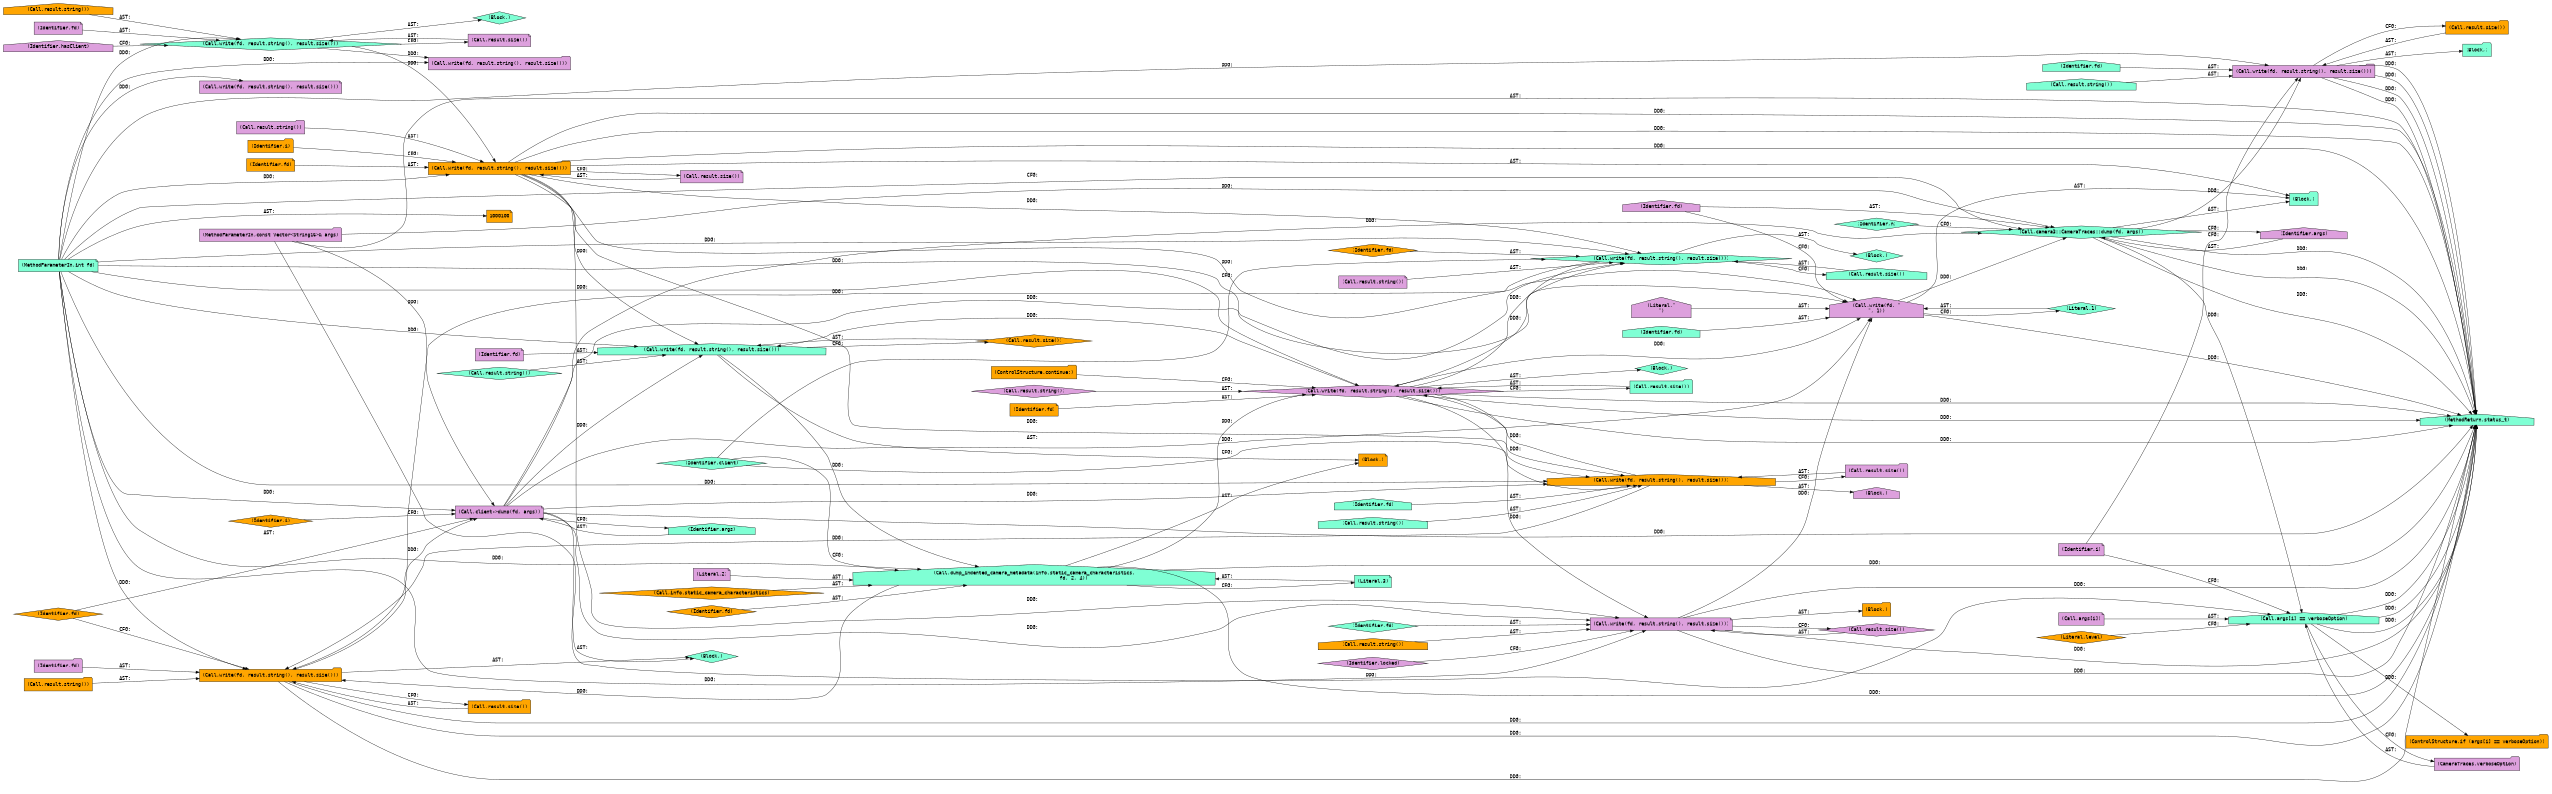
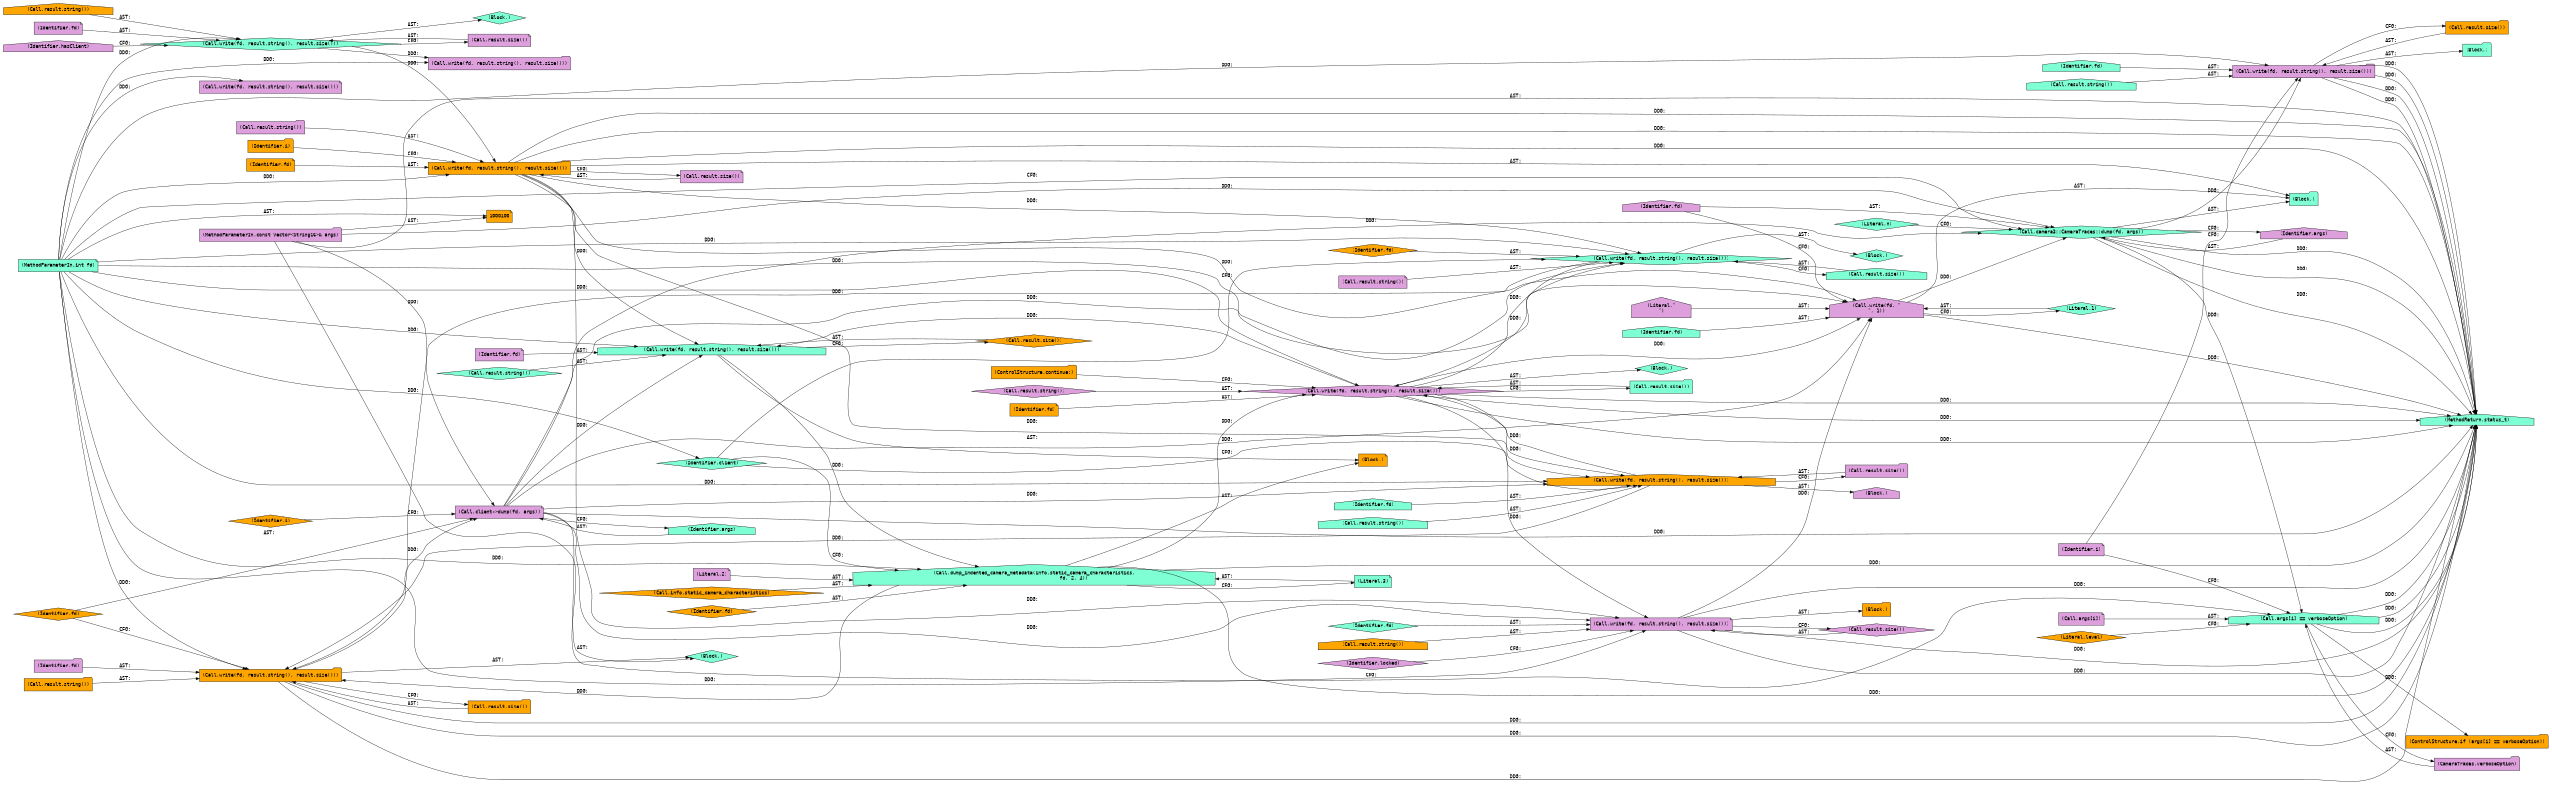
edge "(MethodParameterIn,const Vector<String16>& args)" -> "1000100": added, label "AST:"
node "(Identifier,n)": label "(Identifier,n)" -> "(Literal,n)"
edge "(MethodParameterIn,int fd)" -> "(Call,client->dump(fd, args))": now "(MethodParameterIn,int fd)" -> "(Identifier,client)"
edge "(MethodParameterIn,const Vector<String16>& args)" -> "(Call,args[i] == verboseOption)": label "DDG: " -> "CFG: "
